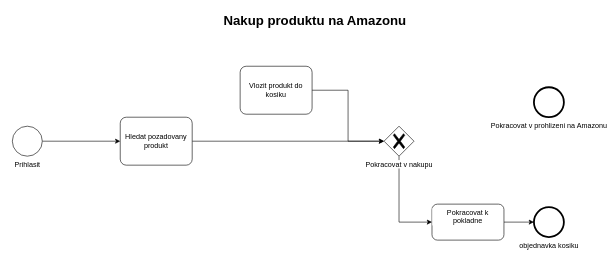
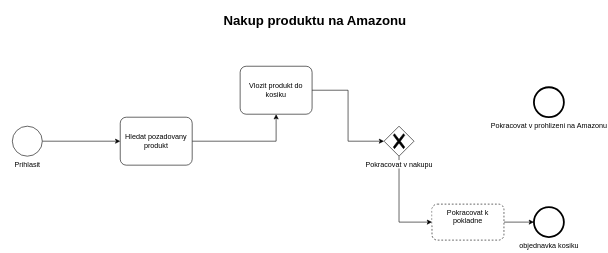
edge "Hledat pozadovany produkt" -> "Pokracovat v nakupu": now "Hledat pozadovany produkt" -> "Vlozit produkt do kosiku"
node "Pokracovat k pokladne": style solid -> dashed
